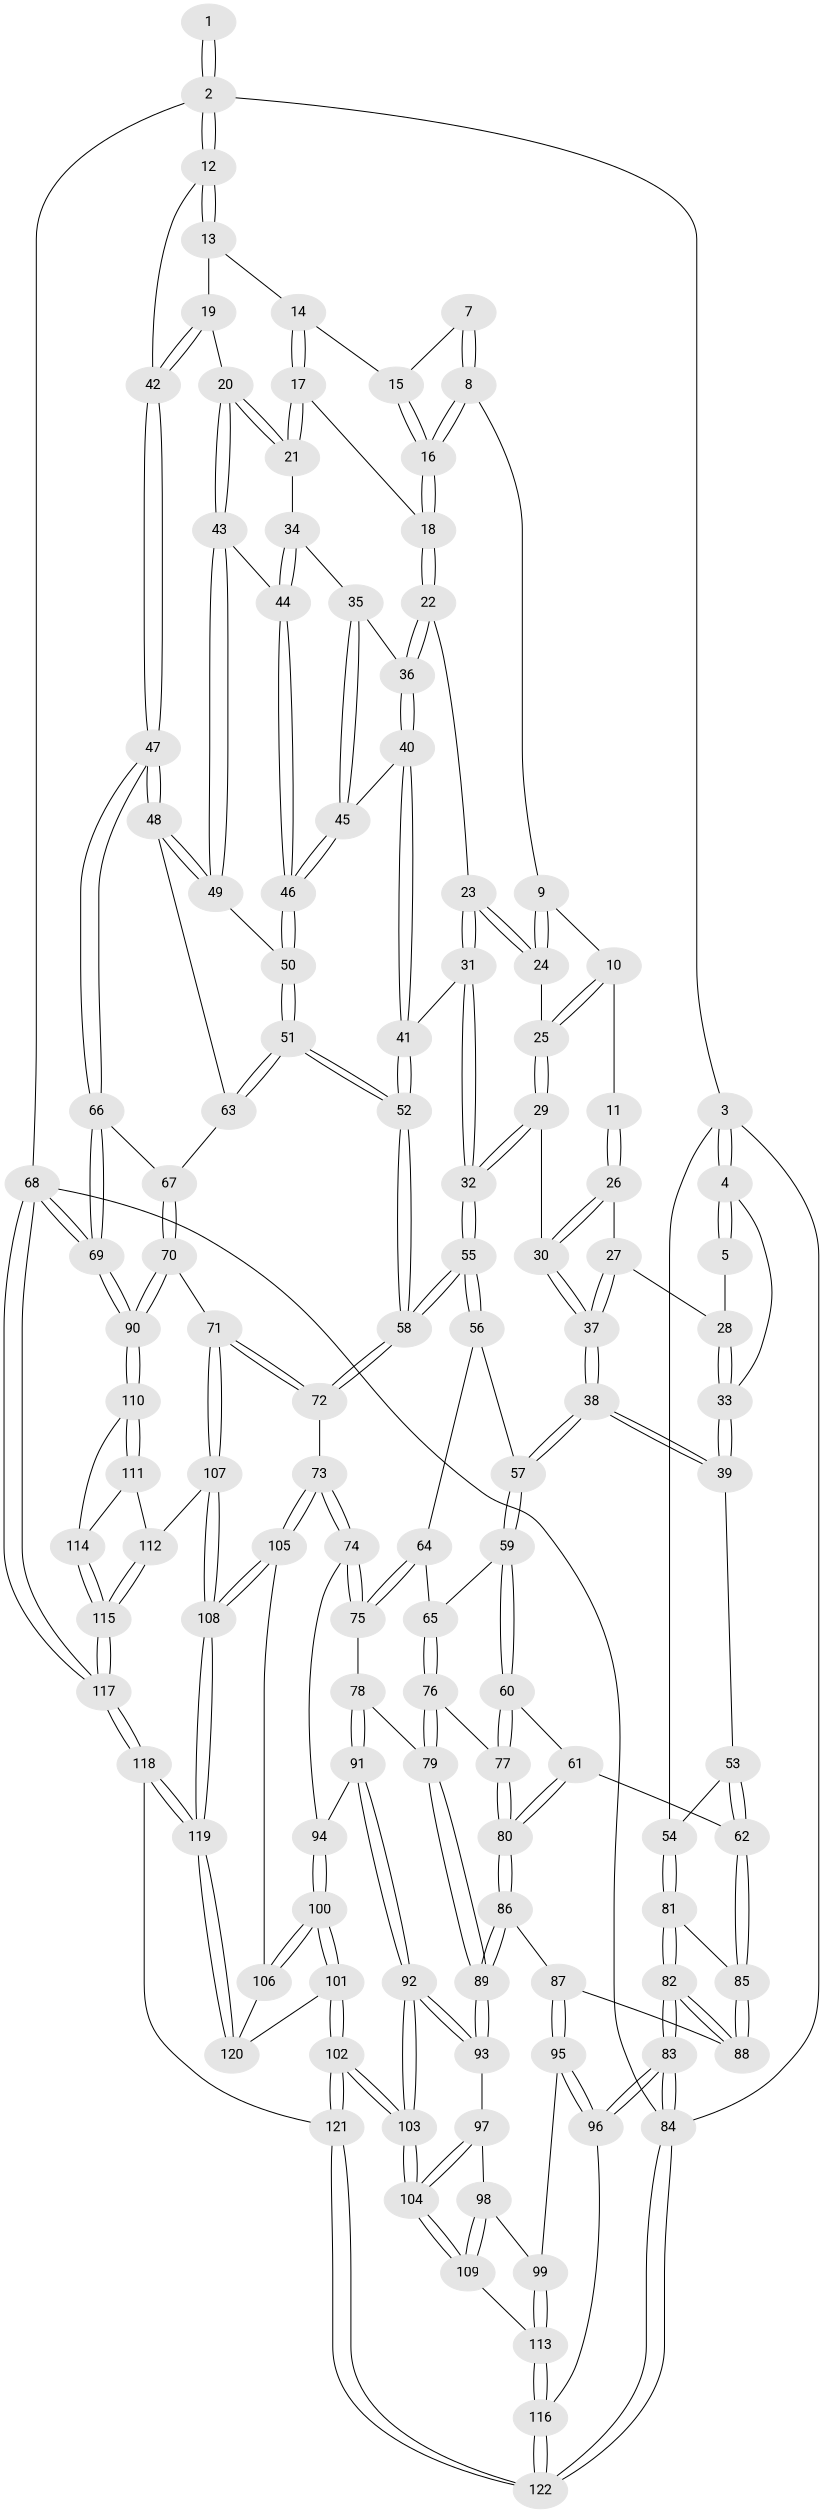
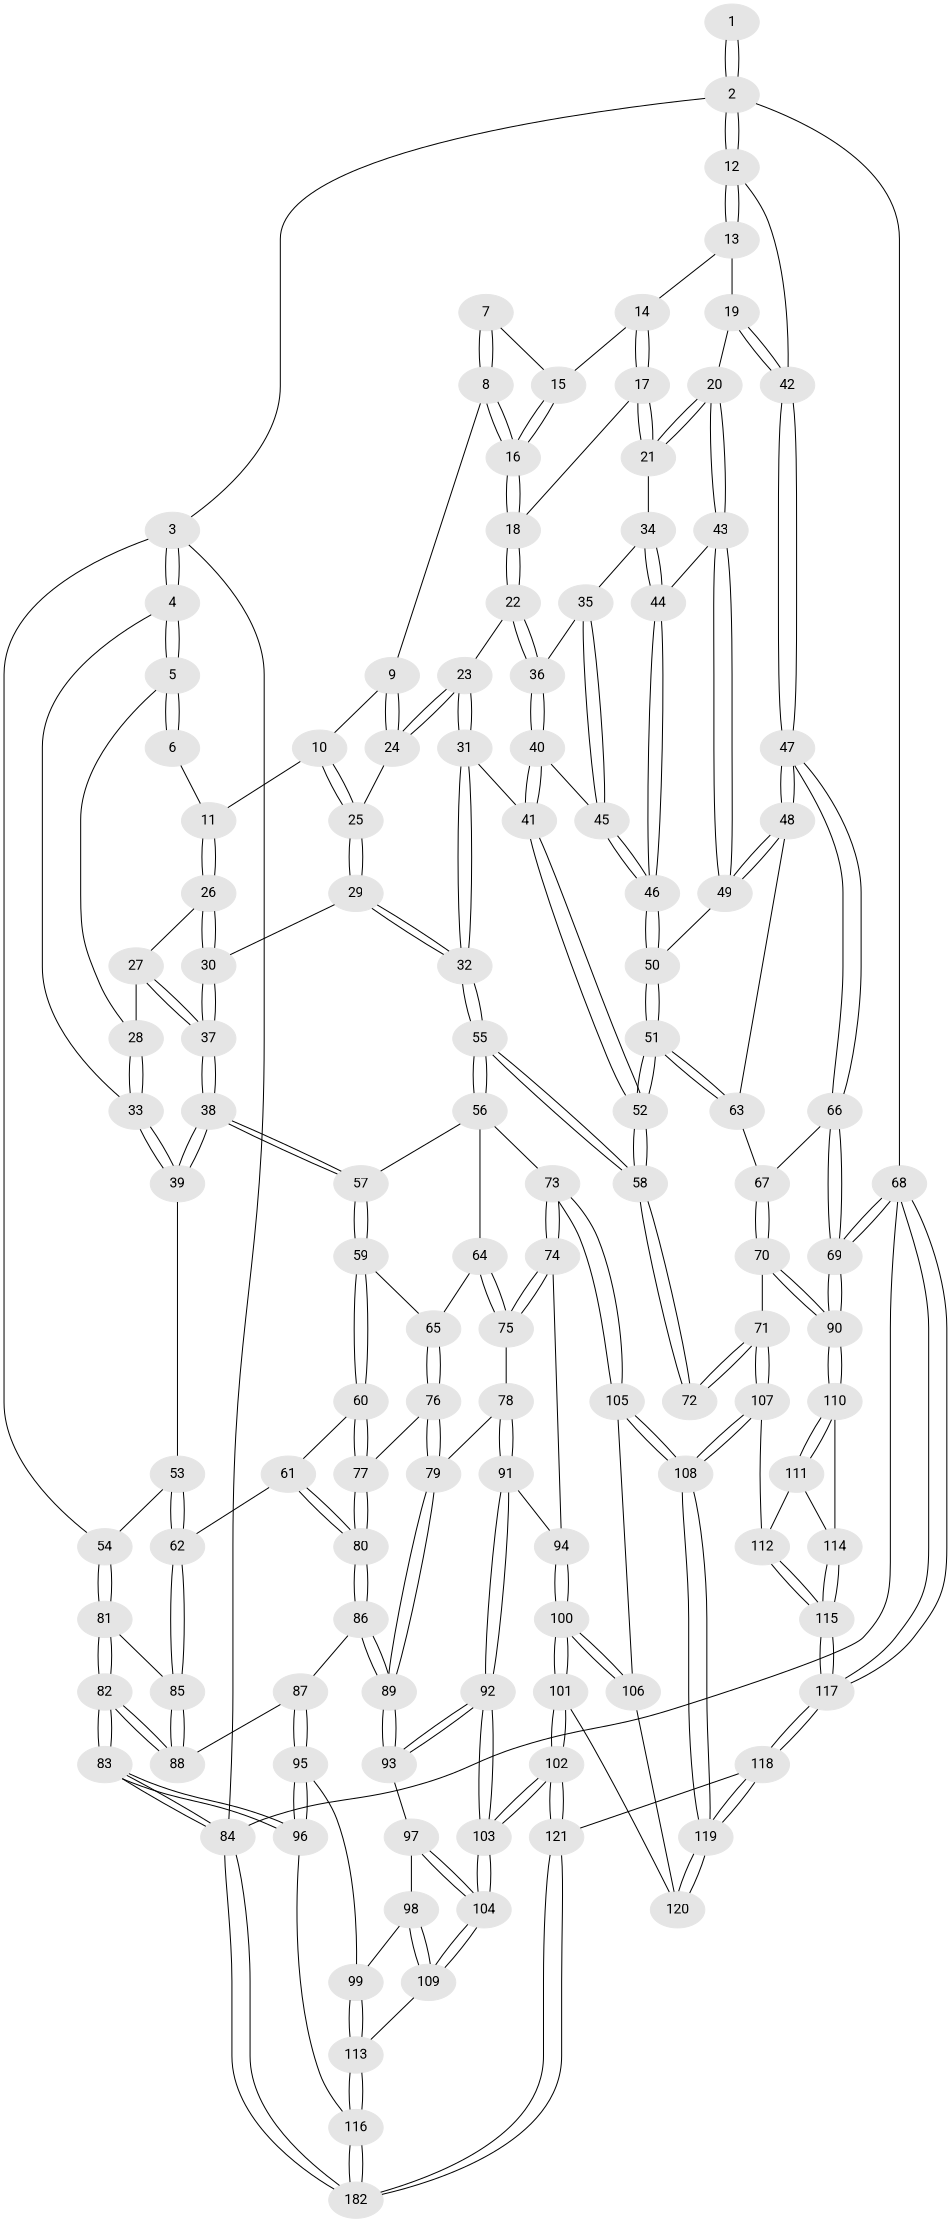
node "6": added
edge "72" -- "73": now "56" -- "73"
node "122": label "122" -> "182"
